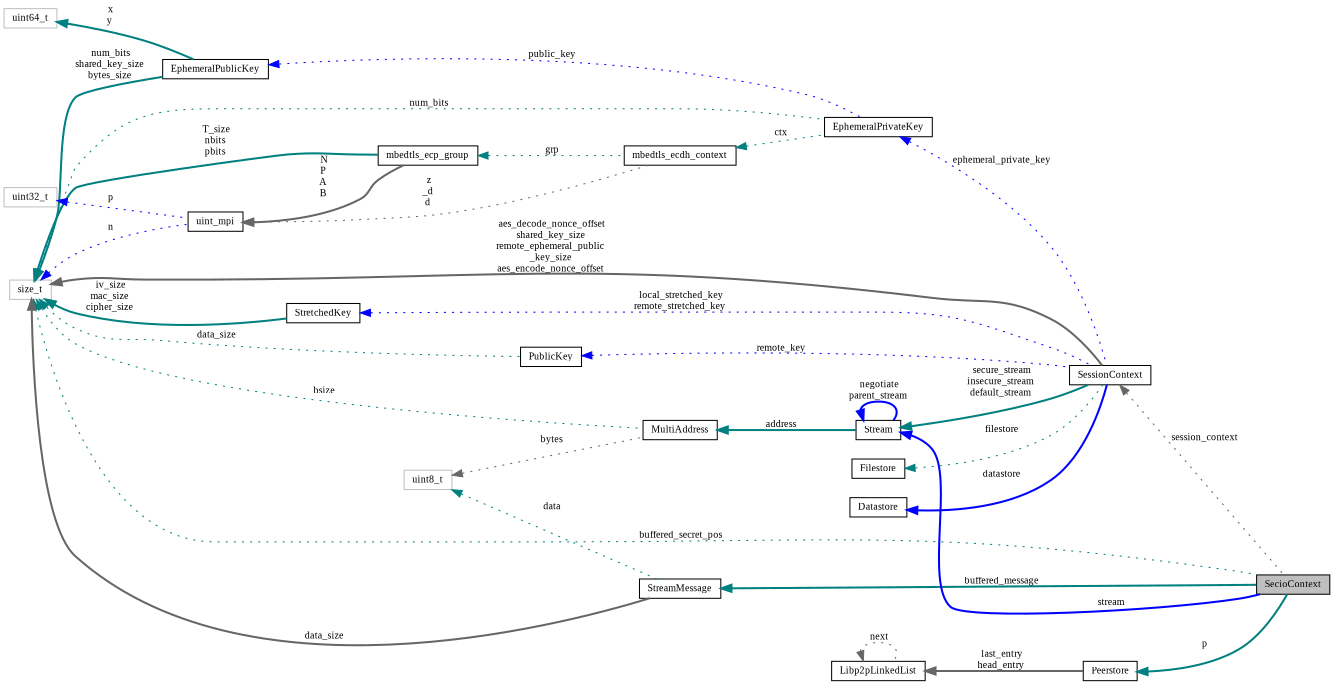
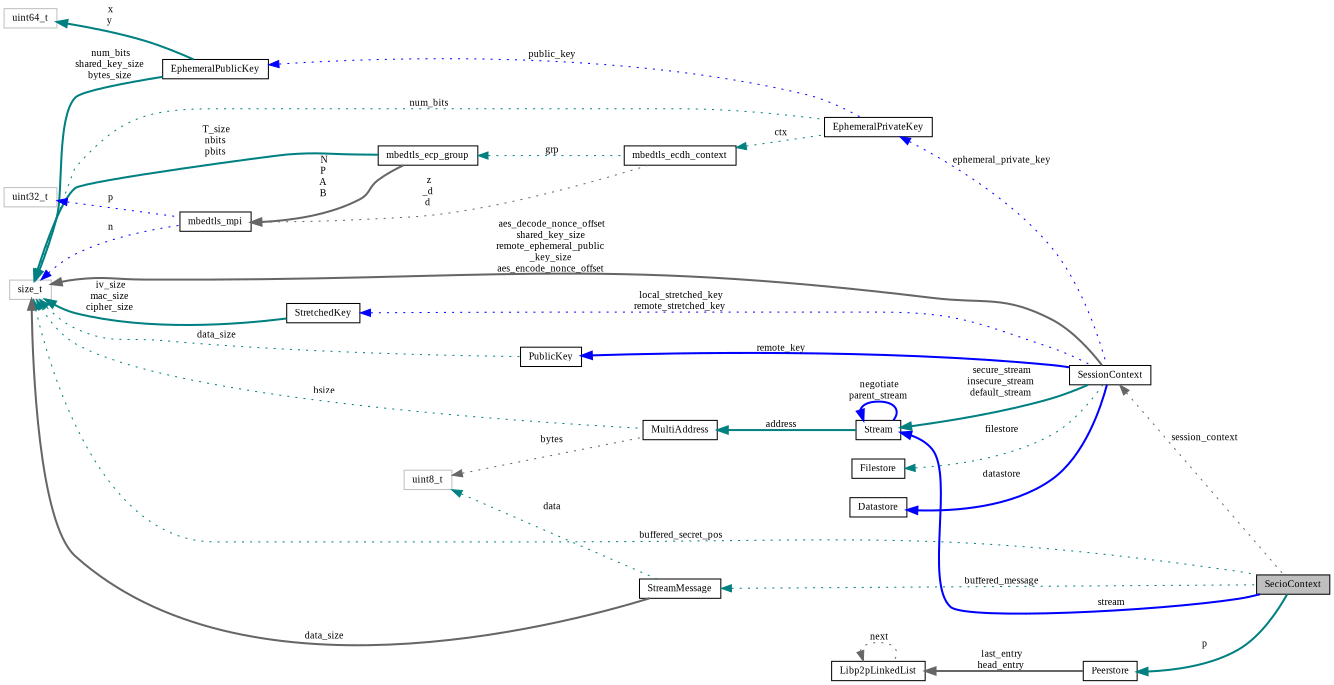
node "uint_mpi": label "uint_mpi" -> "mbedtls_mpi"
edge "SessionContext" -> "PublicKey": style dotted -> bold
edge "SecioContext" -> "StreamMessage": style bold -> dotted
